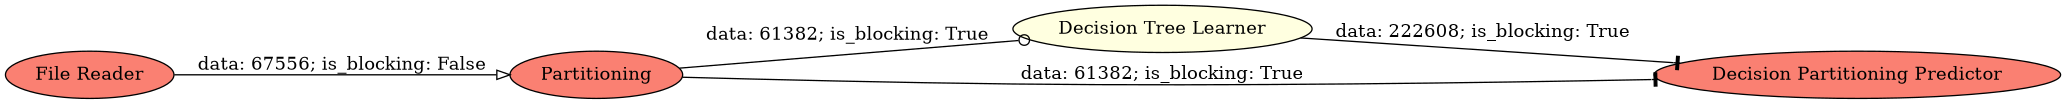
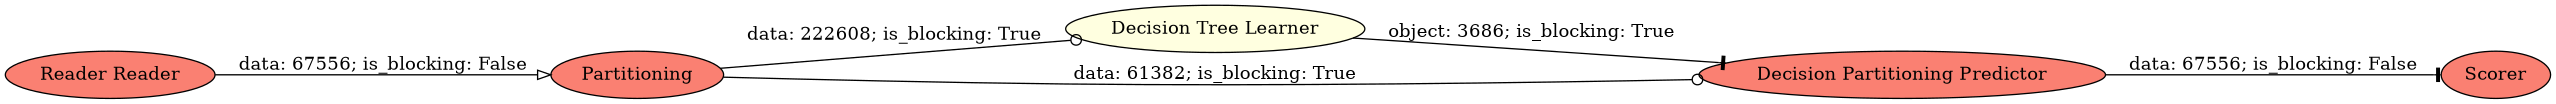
edge "Decision Tree Learner" -> "Decision Partitioning Predictor": label "data: 222608; is_blocking: True" -> "object: 3686; is_blocking: True"
edge "Partitioning" -> "Decision Tree Learner": label "data: 61382; is_blocking: True" -> "data: 222608; is_blocking: True"
node "File Reader": label "File Reader" -> "Reader Reader"
node "Scorer": added
edge "Partitioning" -> "Decision Partitioning Predictor": arrowhead tee -> odot
